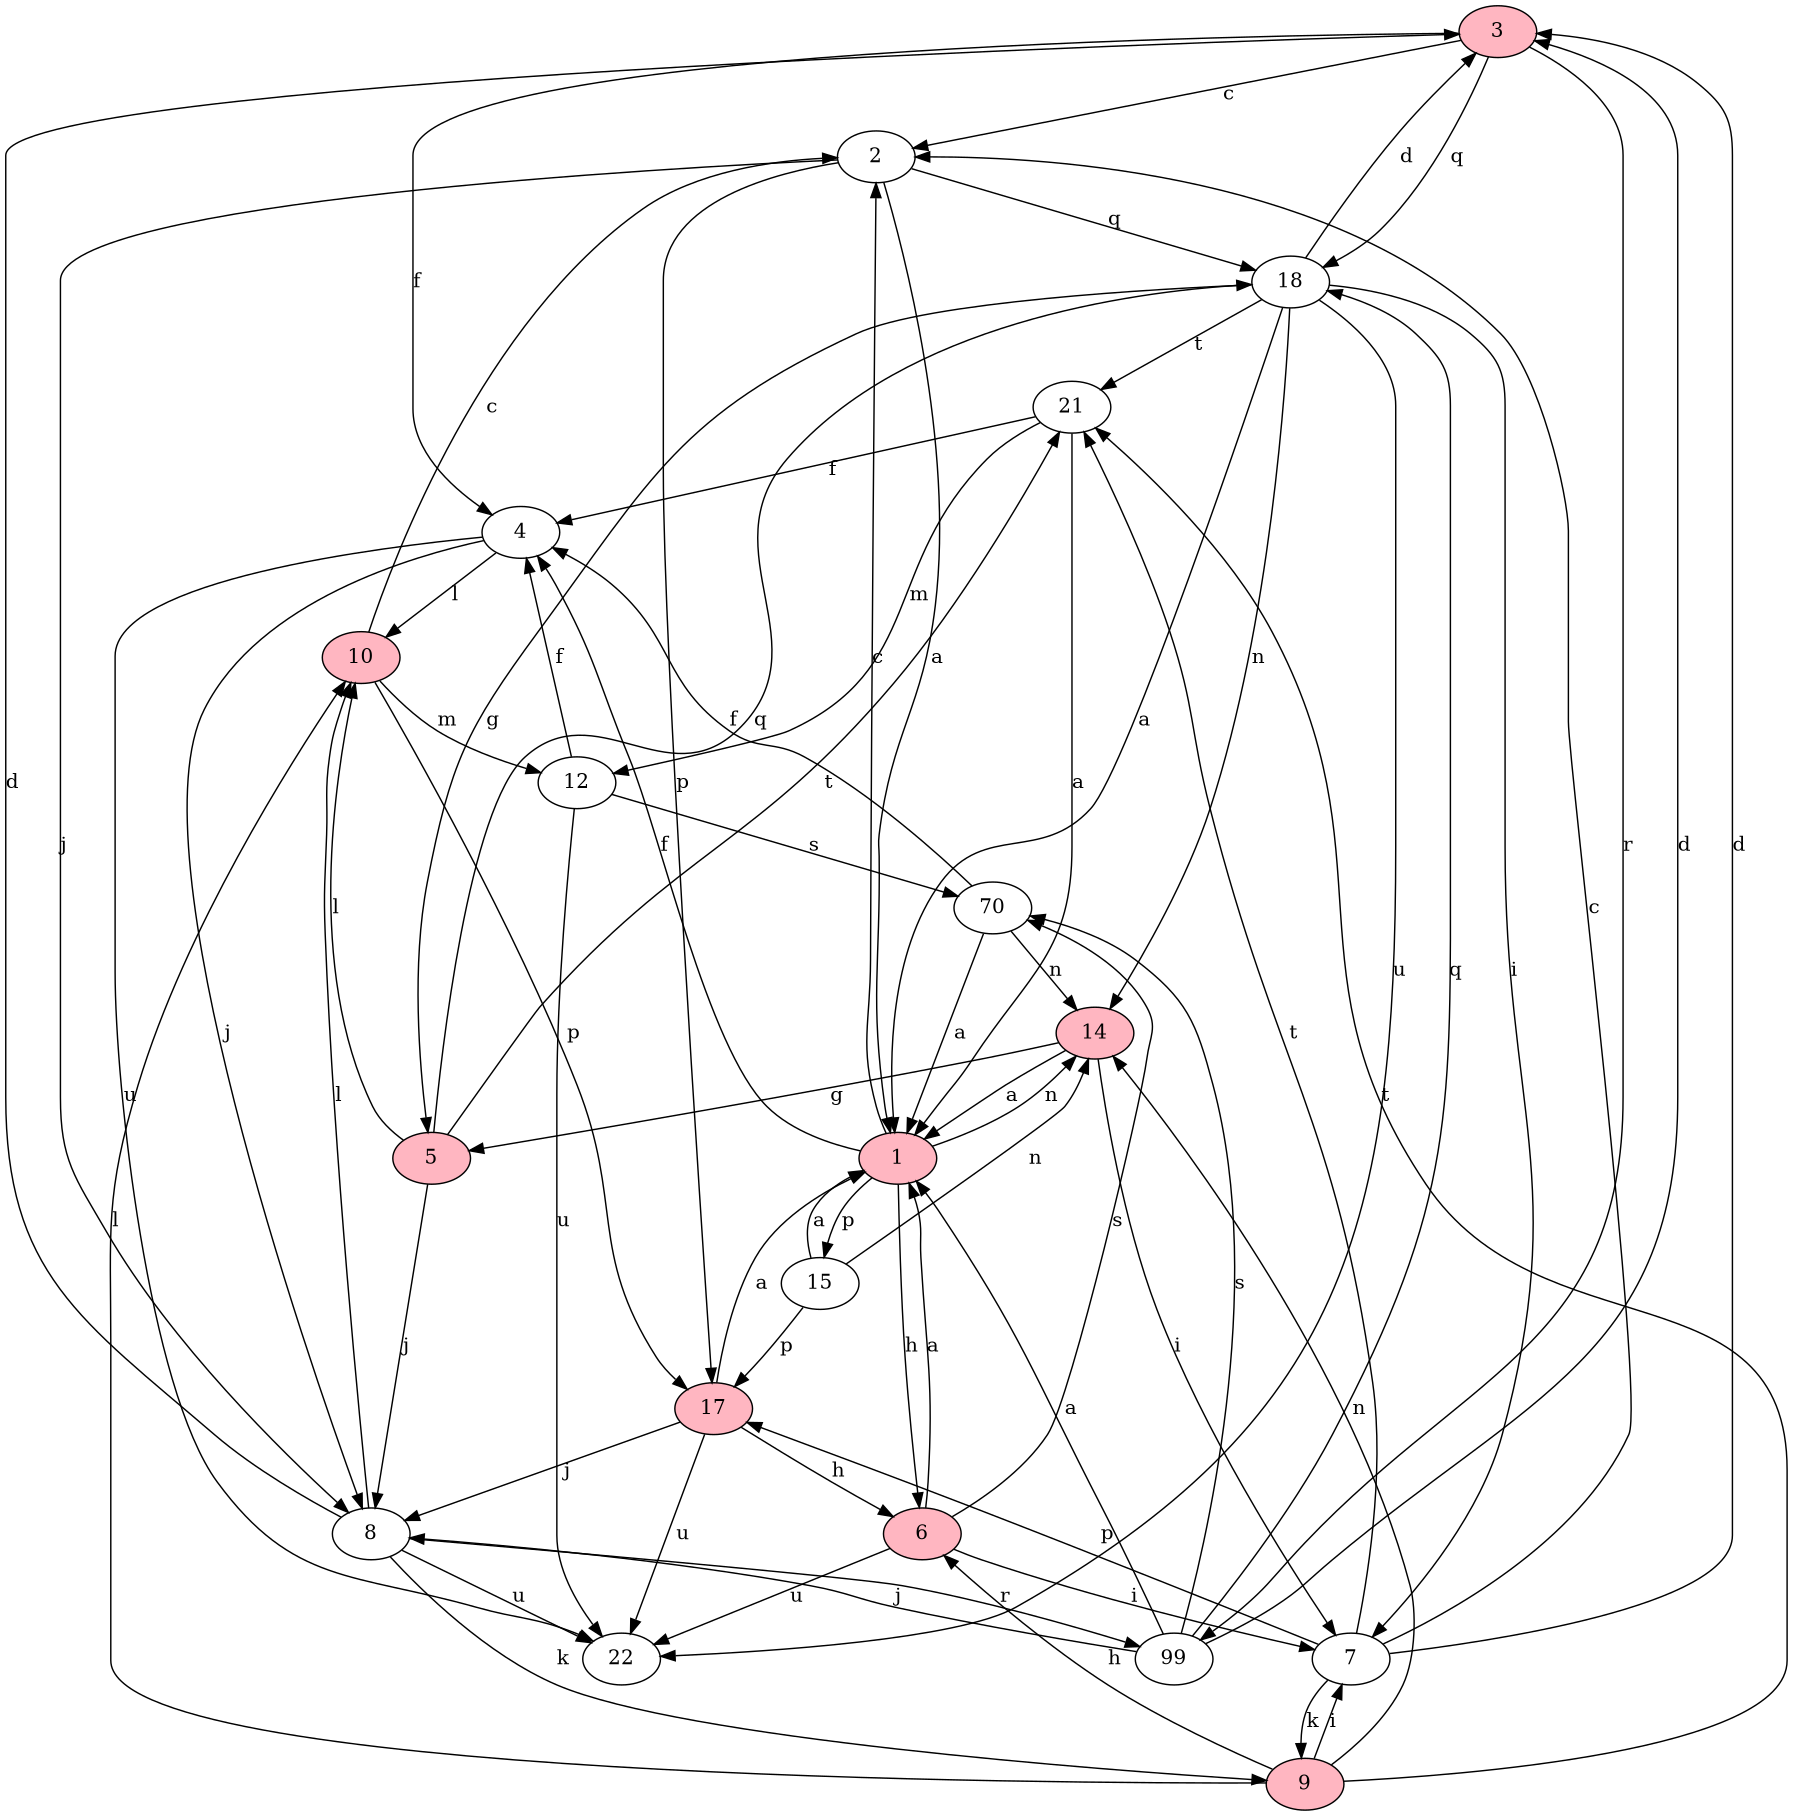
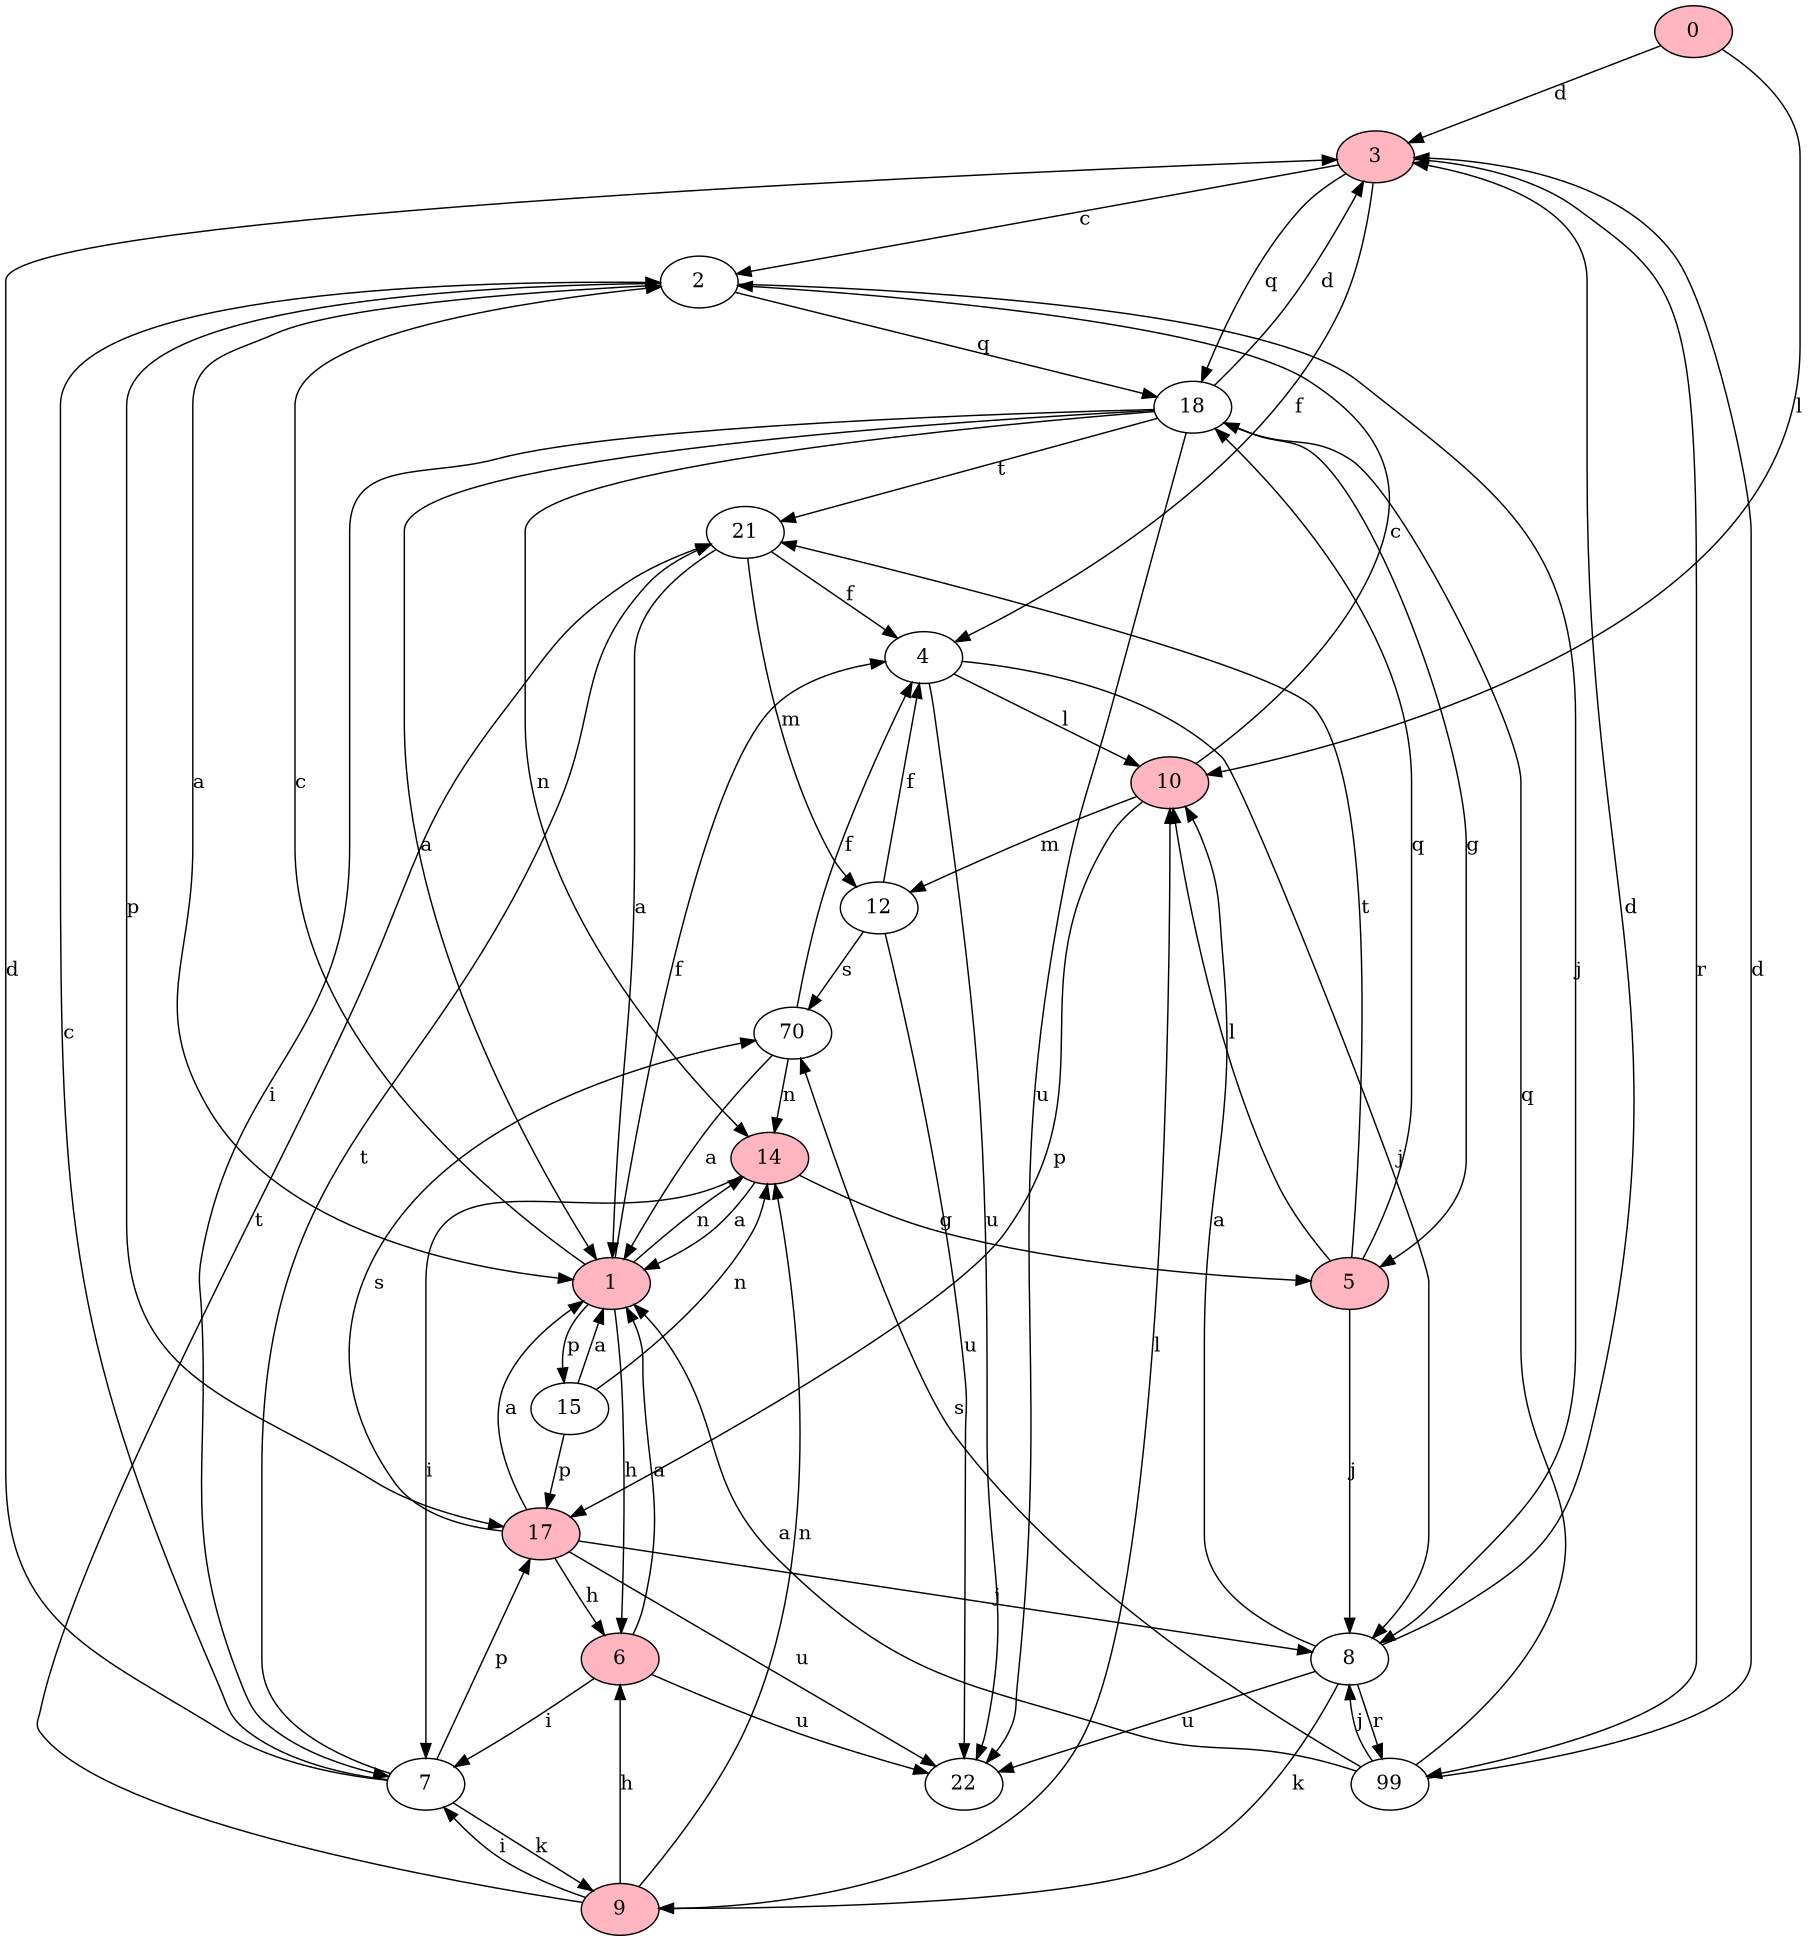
node "0": added
edge "8" -> "10": label "l" -> "a"
edge "6" -> "70": now "17" -> "70"
